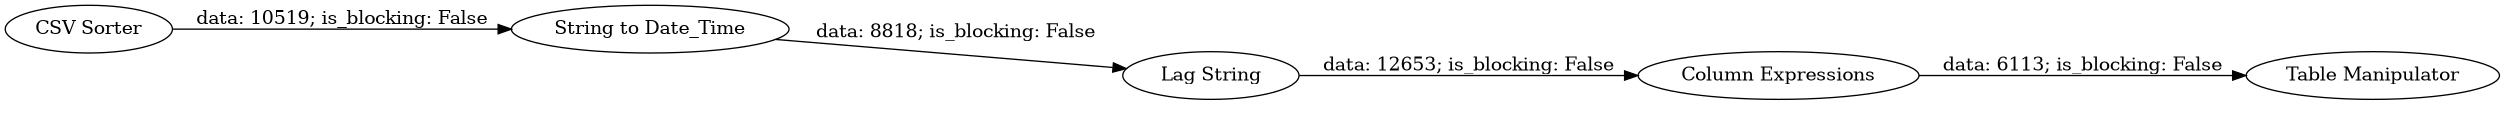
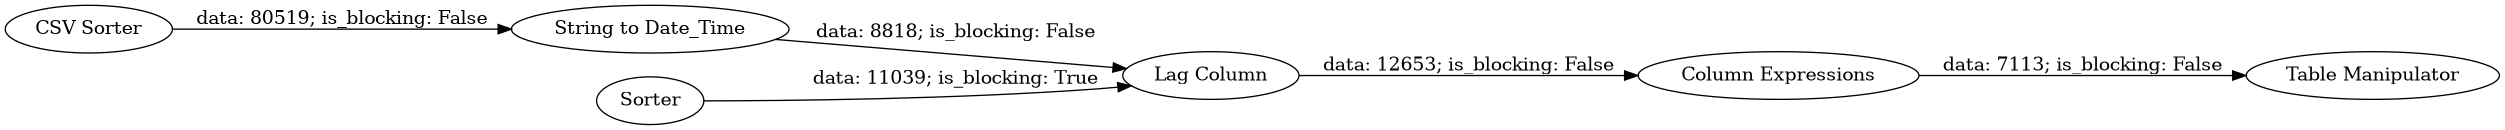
edge "CSV Sorter" -> "String to Date_Time": label "data: 10519; is_blocking: False" -> "data: 80519; is_blocking: False"
edge "Column Expressions" -> "Table Manipulator": label "data: 6113; is_blocking: False" -> "data: 7113; is_blocking: False"
node "Lag String": label "Lag String" -> "Lag Column"
node "Sorter": added
